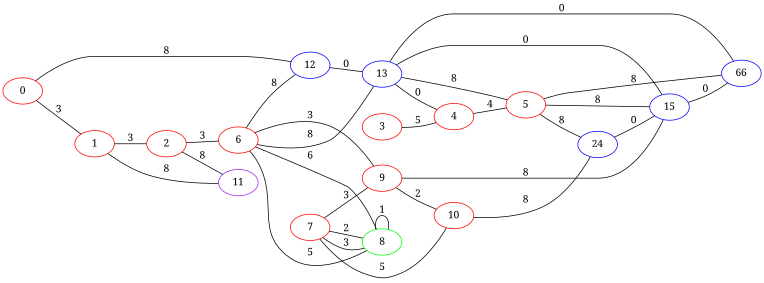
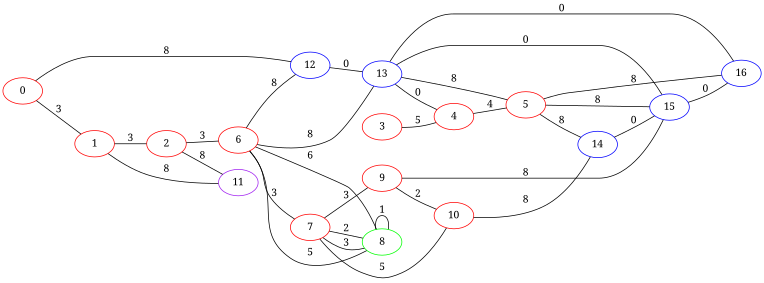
node "66": label "66" -> "16"
edge "6" -- "9": now "6" -- "7"
node "24": label "24" -> "14"
